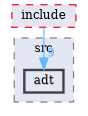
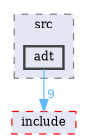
edge "include" -> "adt": reversed
